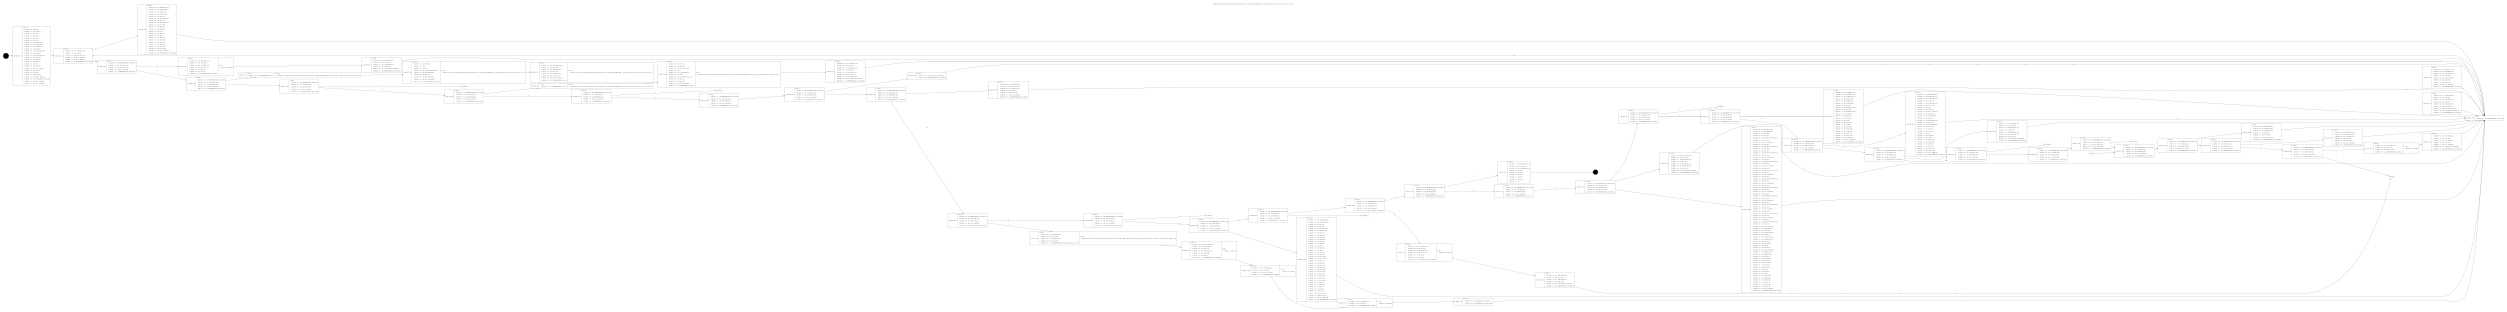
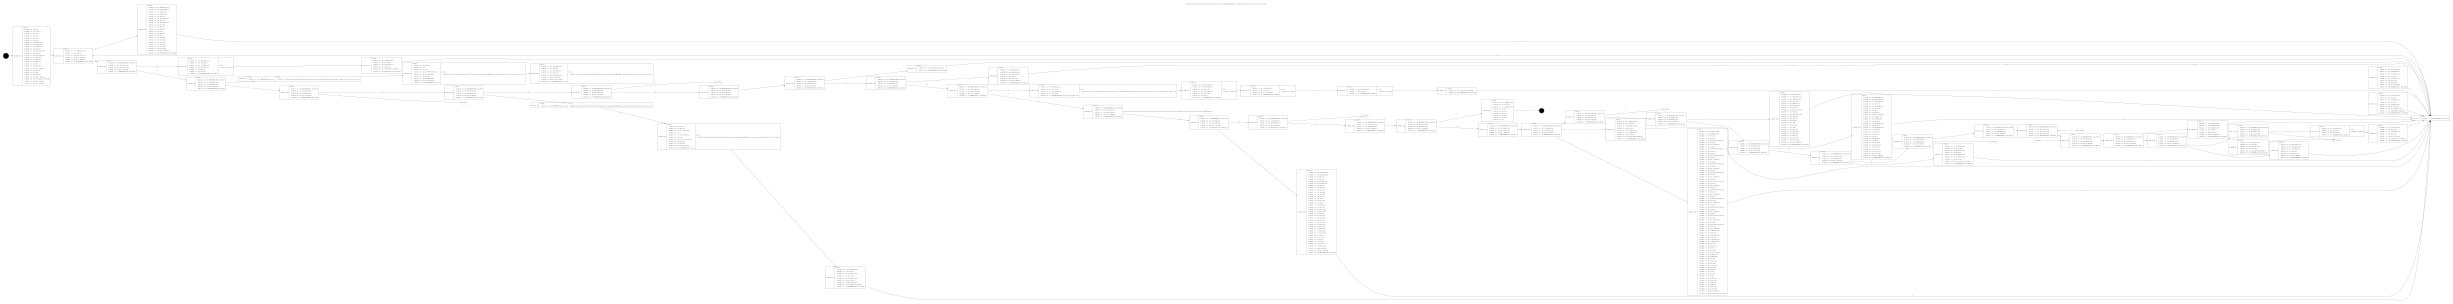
node "0x4019be [29]": removed
